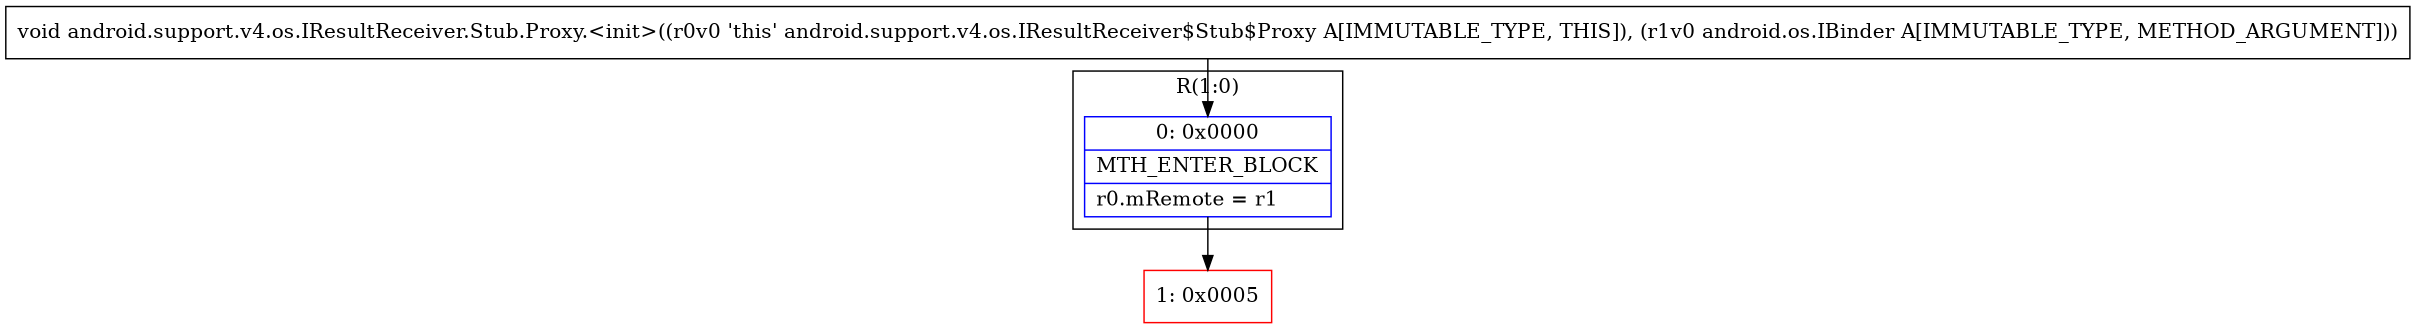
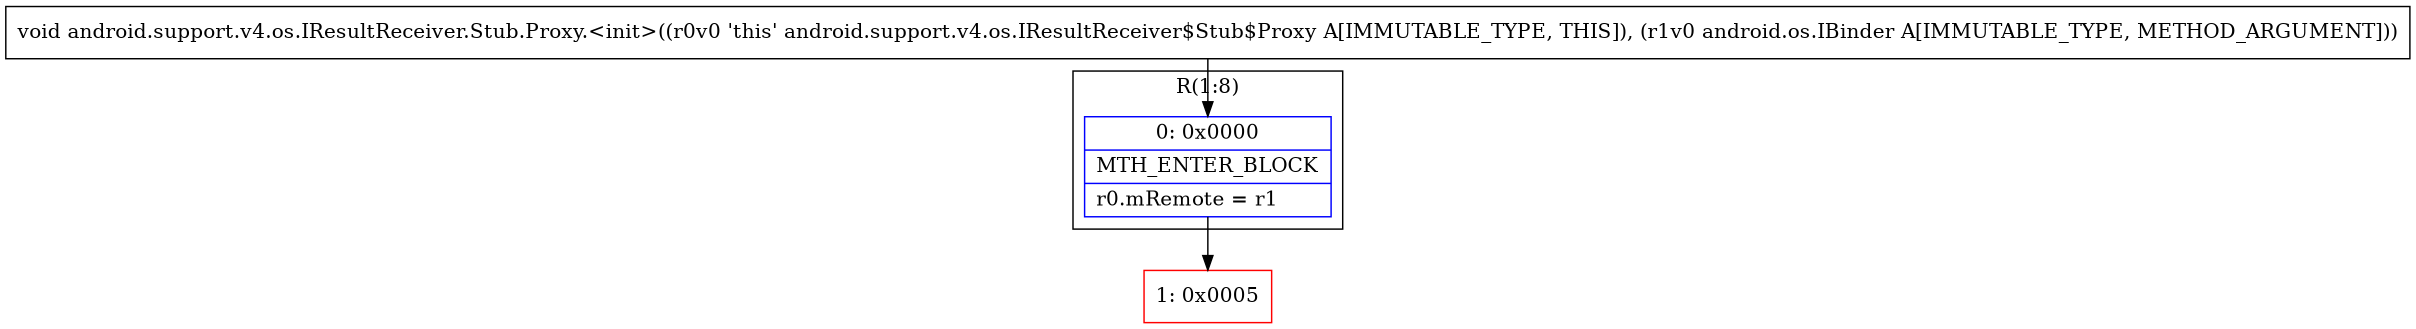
cluster "R(1:0)": label "R(1:0)" -> "R(1:8)"
